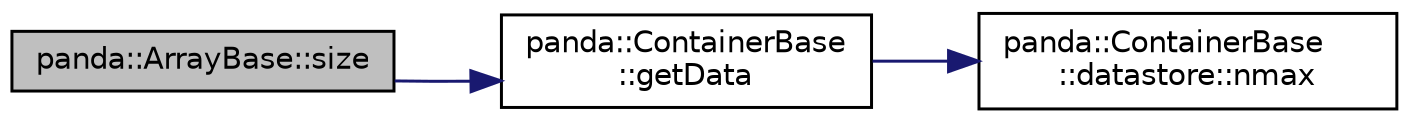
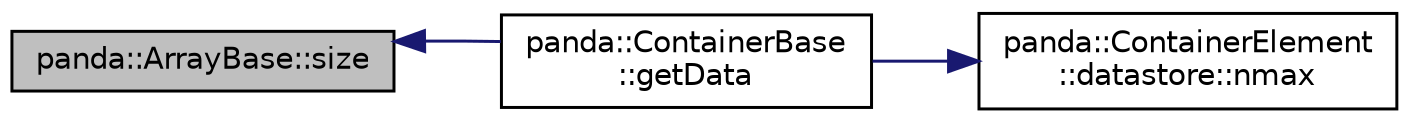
node "panda::ContainerBase ::datastore::nmax": label "panda::ContainerBase ::datastore::nmax" -> "panda::ContainerElement ::datastore::nmax"
edge "panda::ArrayBase::size" -> "panda::ContainerBase ::getData": reversed
